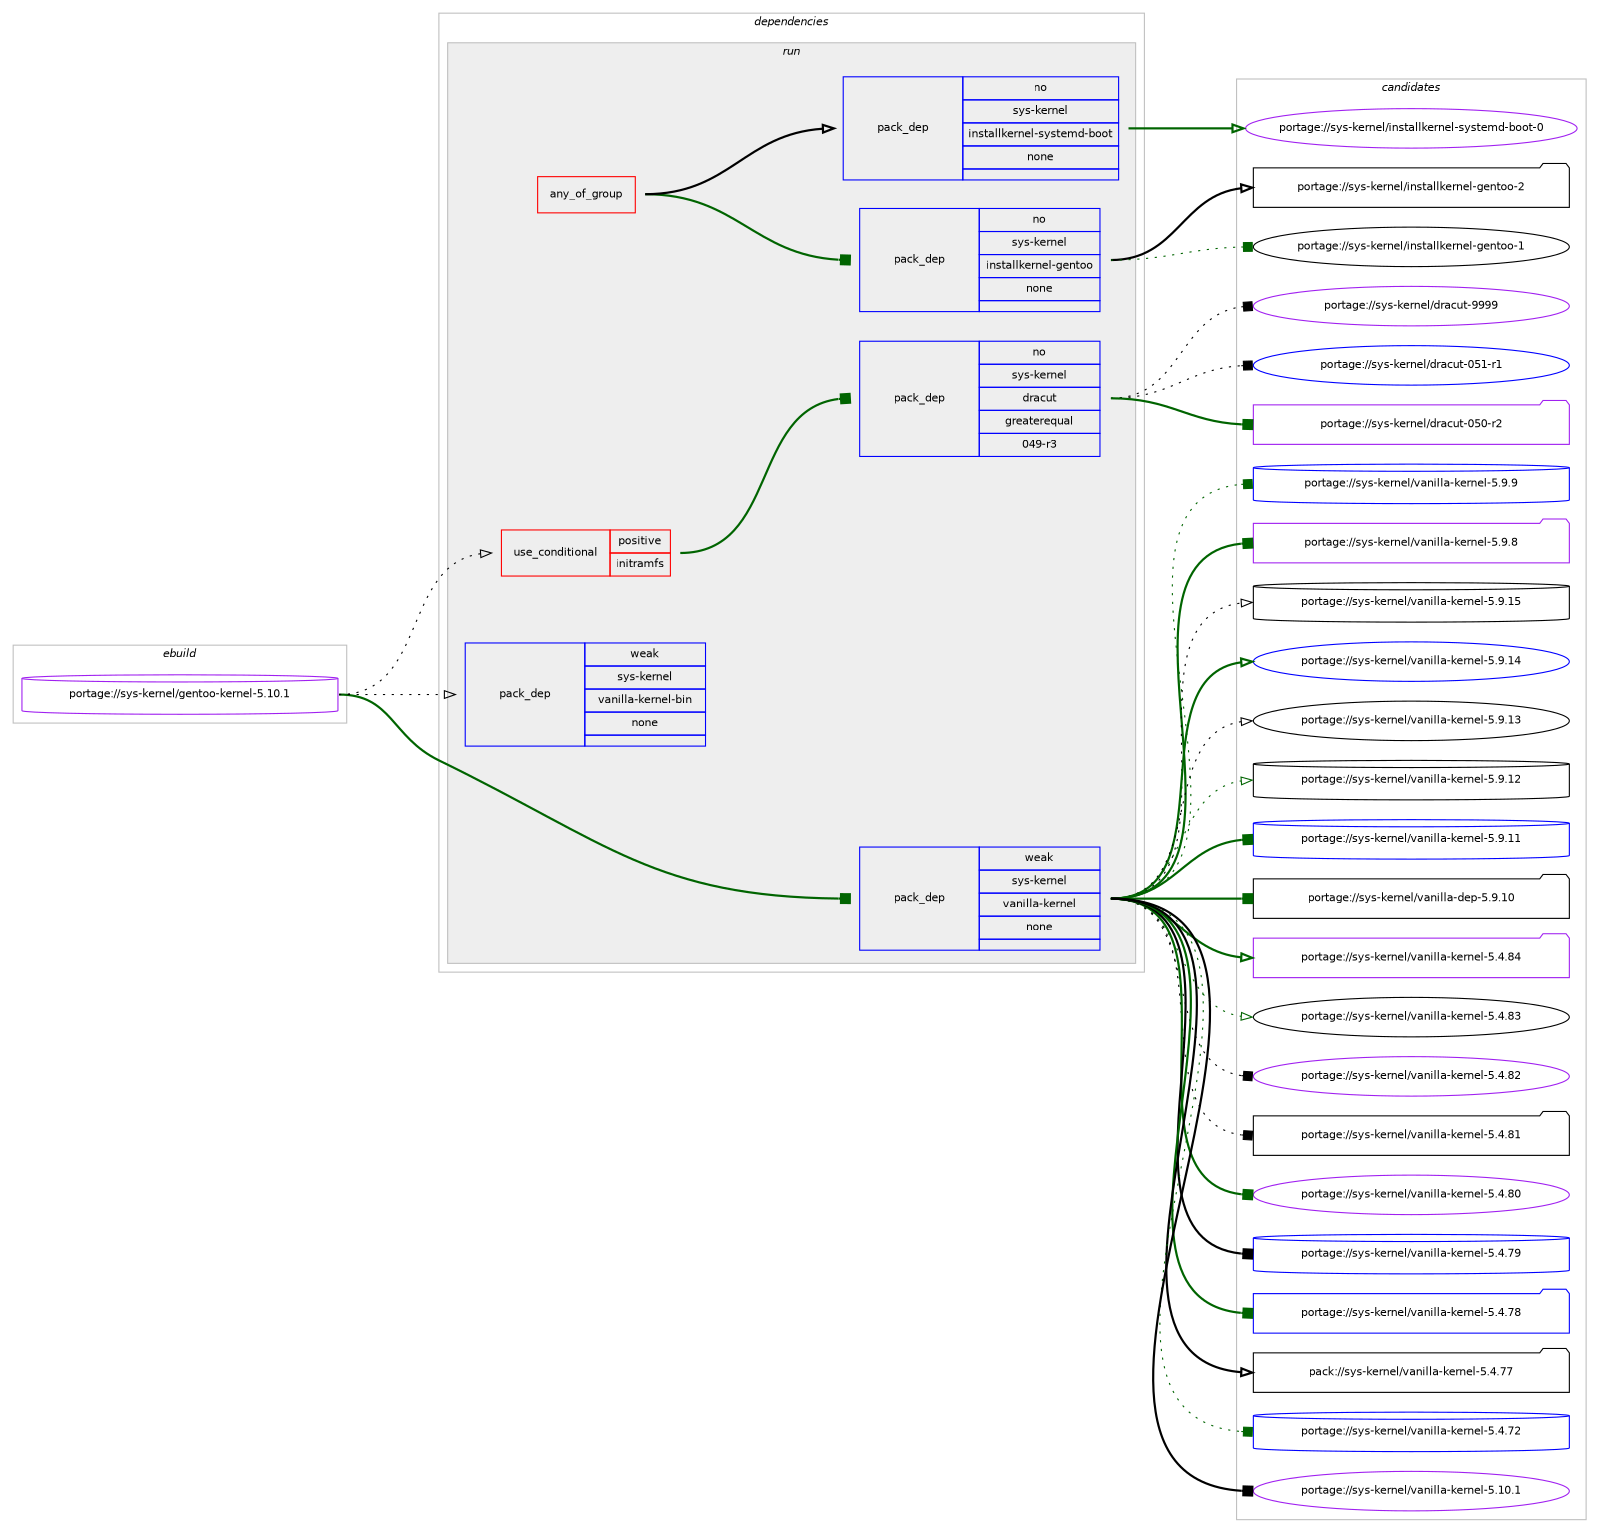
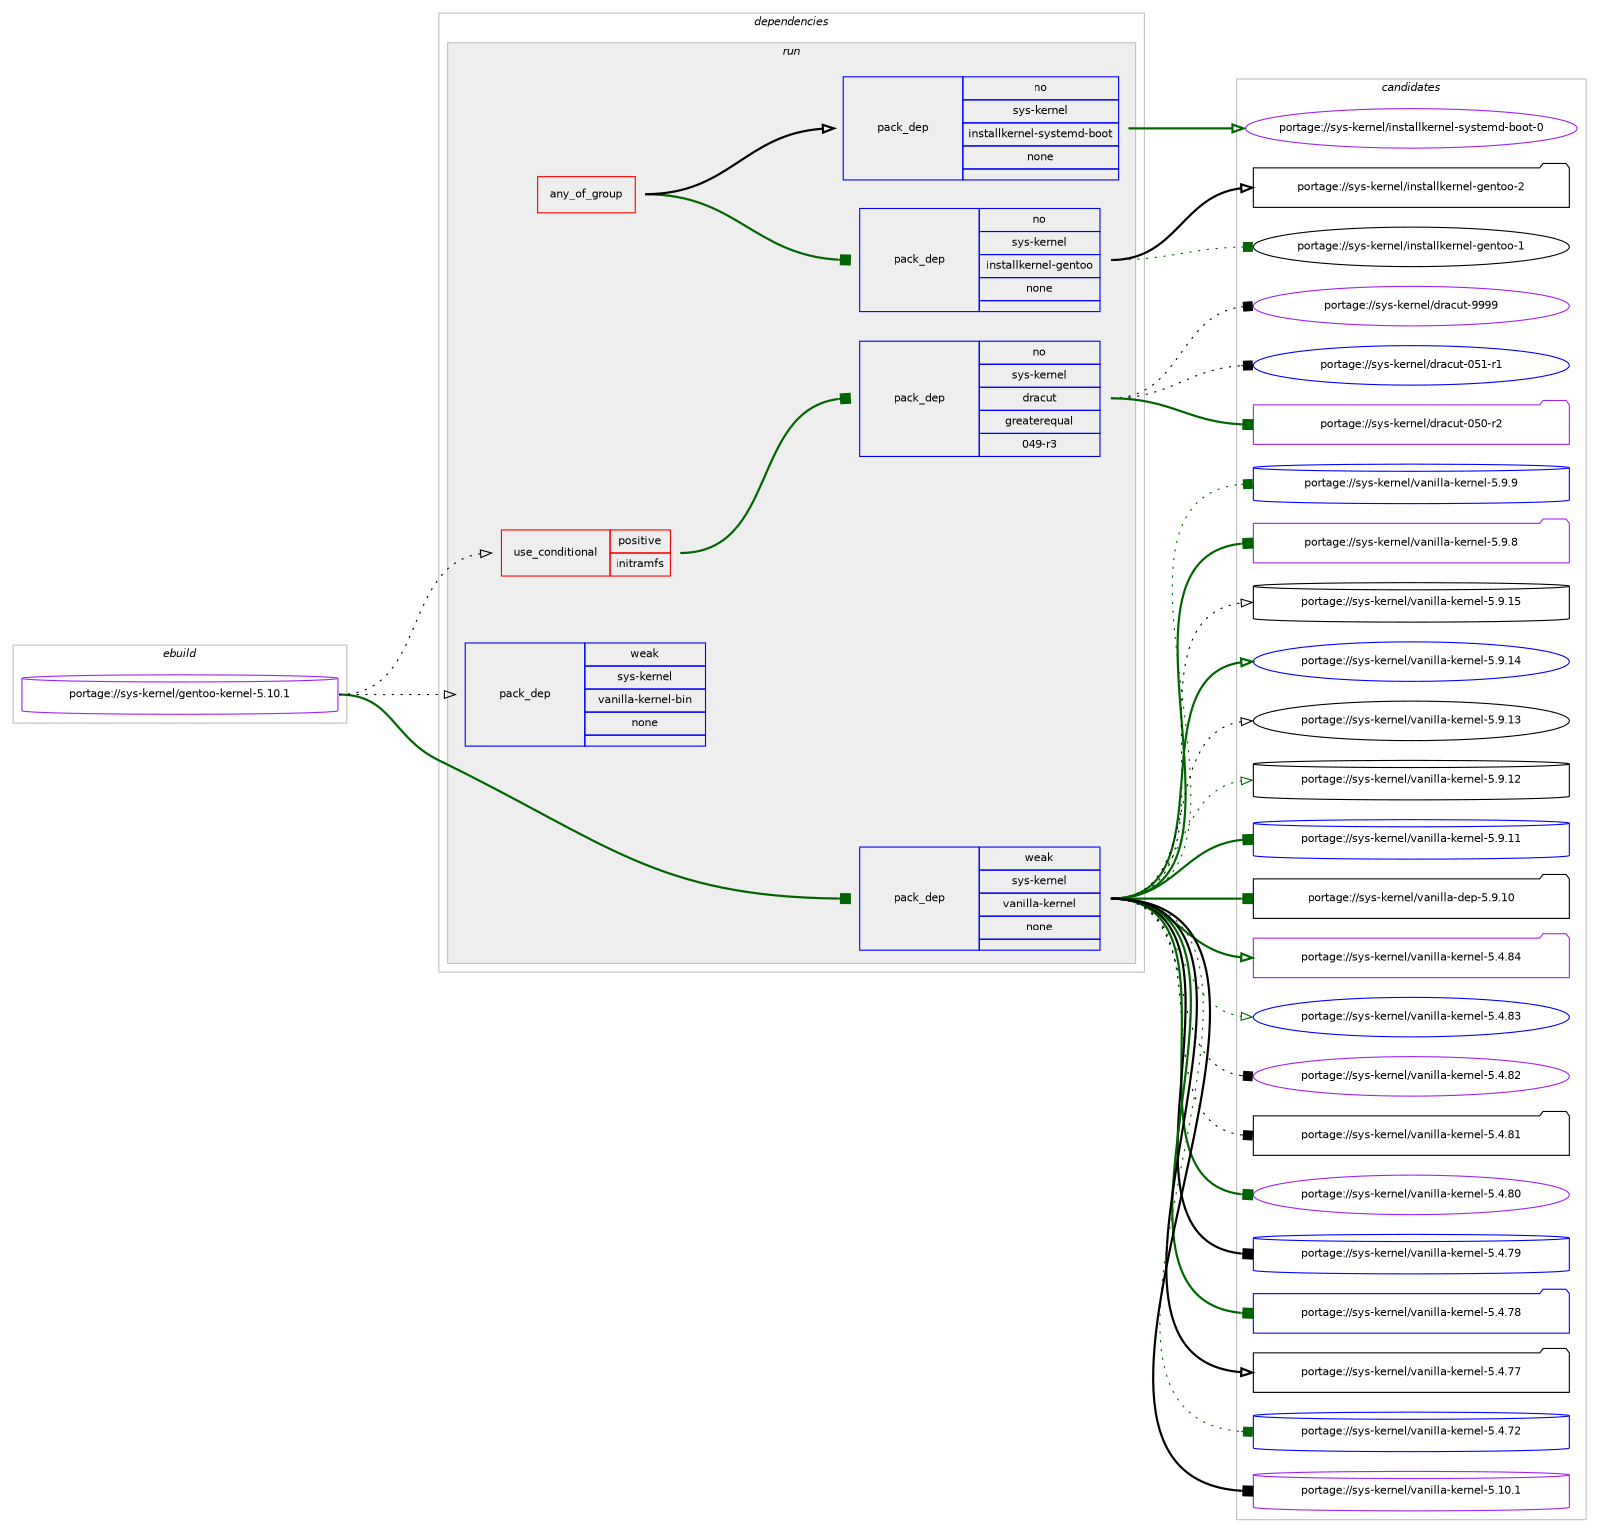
node "portage://sys-kernel/vanilla-kernel-5.4.83": color black -> blue
node "pack://sys-kernel/vanilla-kernel-5.4.77": label "pack://sys-kernel/vanilla-kernel-5.4.77" -> "portage://sys-kernel/vanilla-kernel-5.4.77"
node "portage://sys-kernel/vanilla-kernel-5.10.1": shape ellipse -> cylinder
